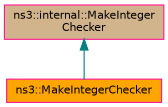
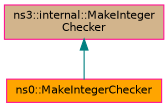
node "ns3::MakeIntegerChecker": label "ns3::MakeIntegerChecker" -> "ns0::MakeIntegerChecker"
